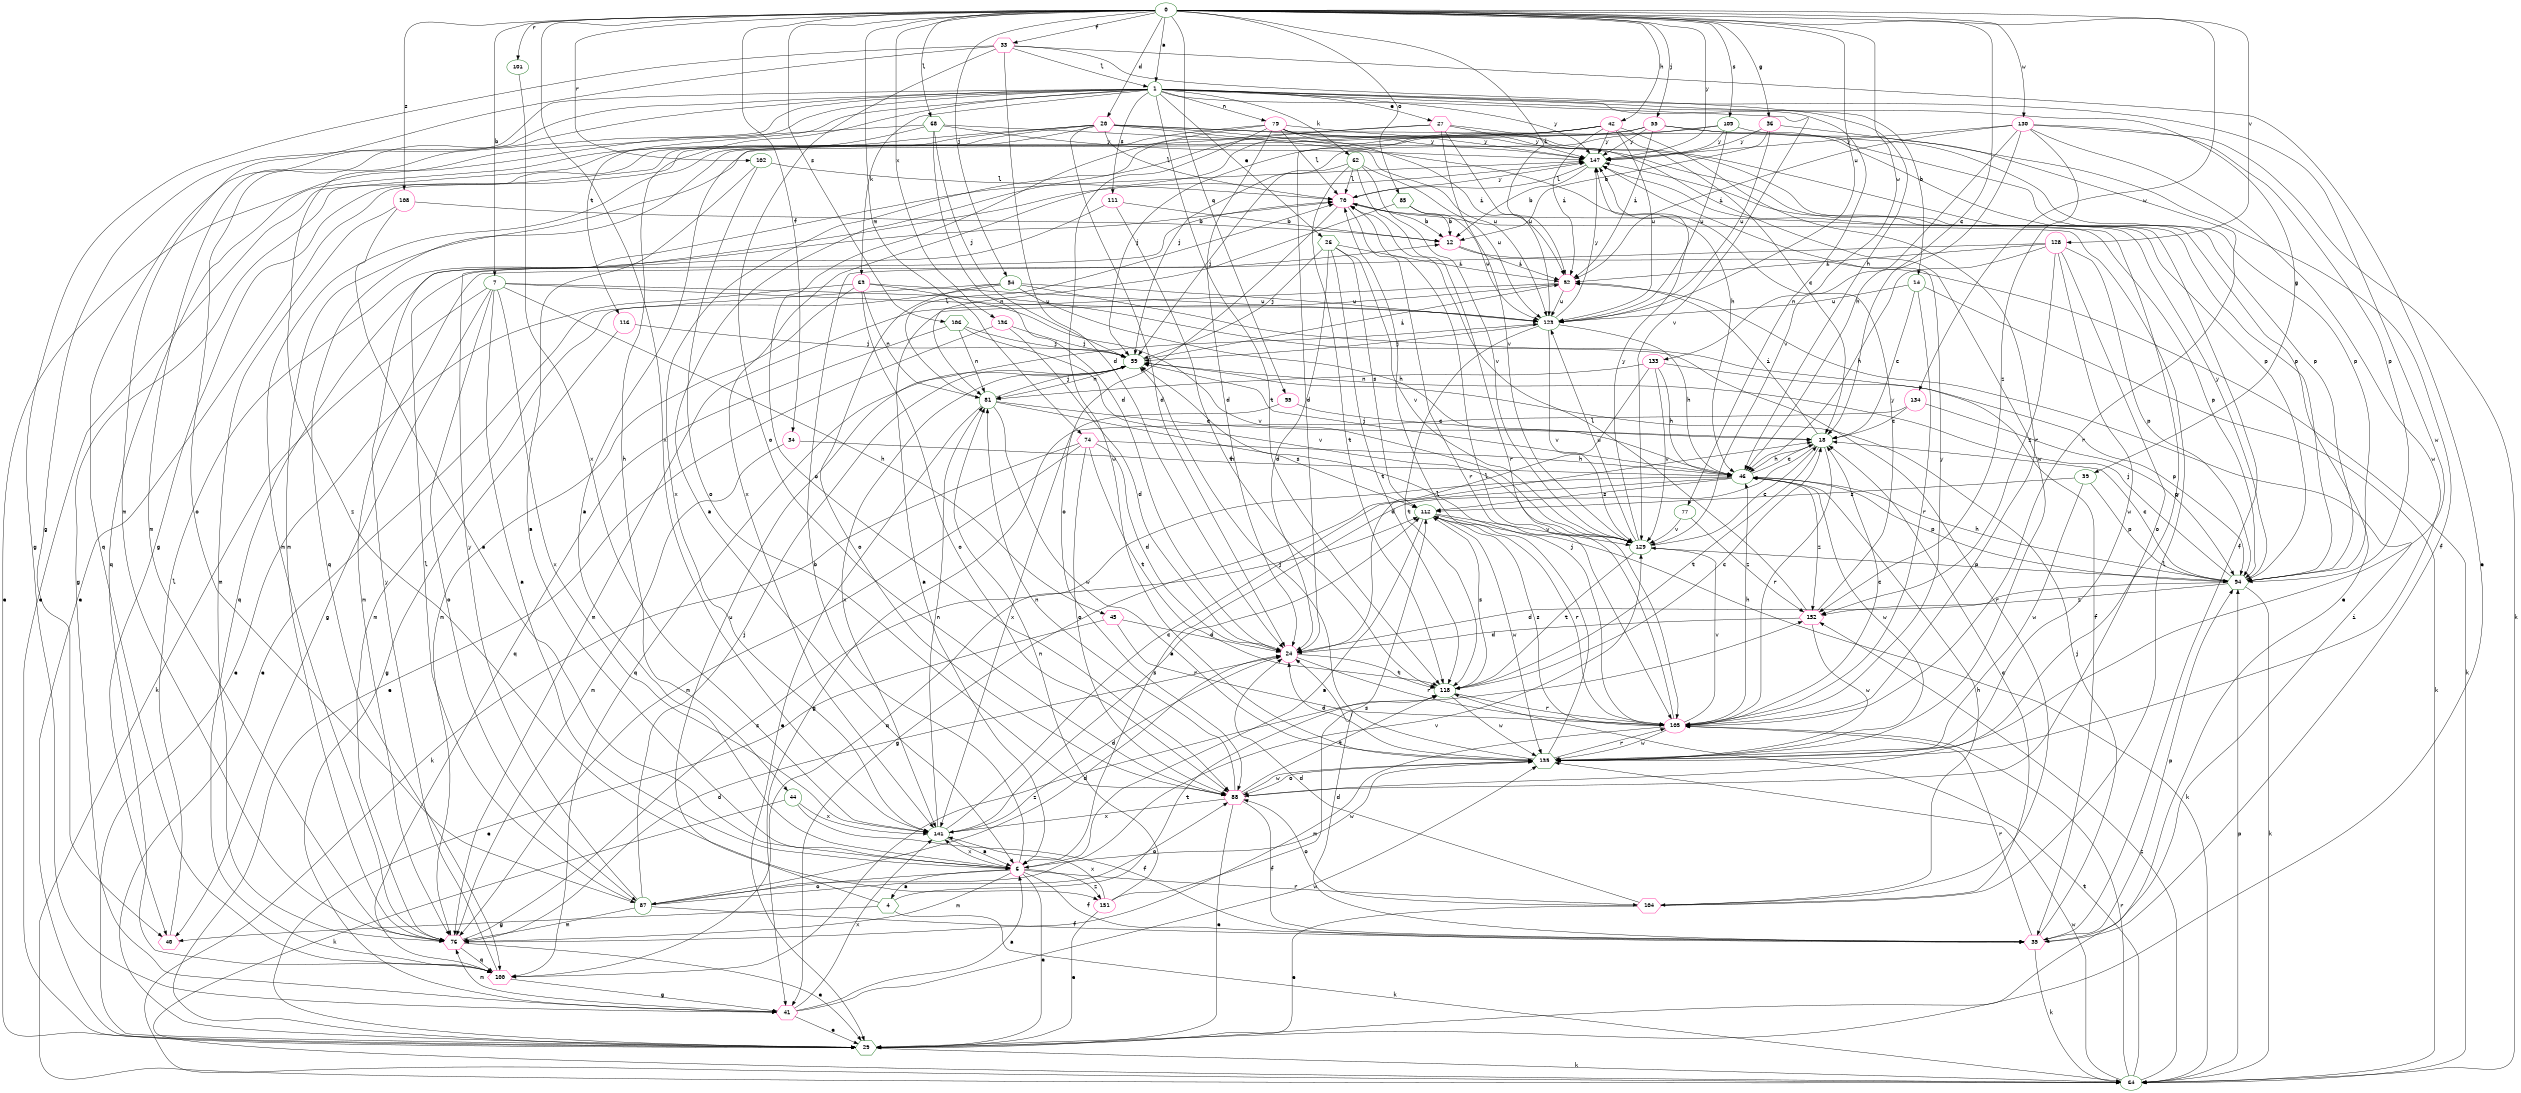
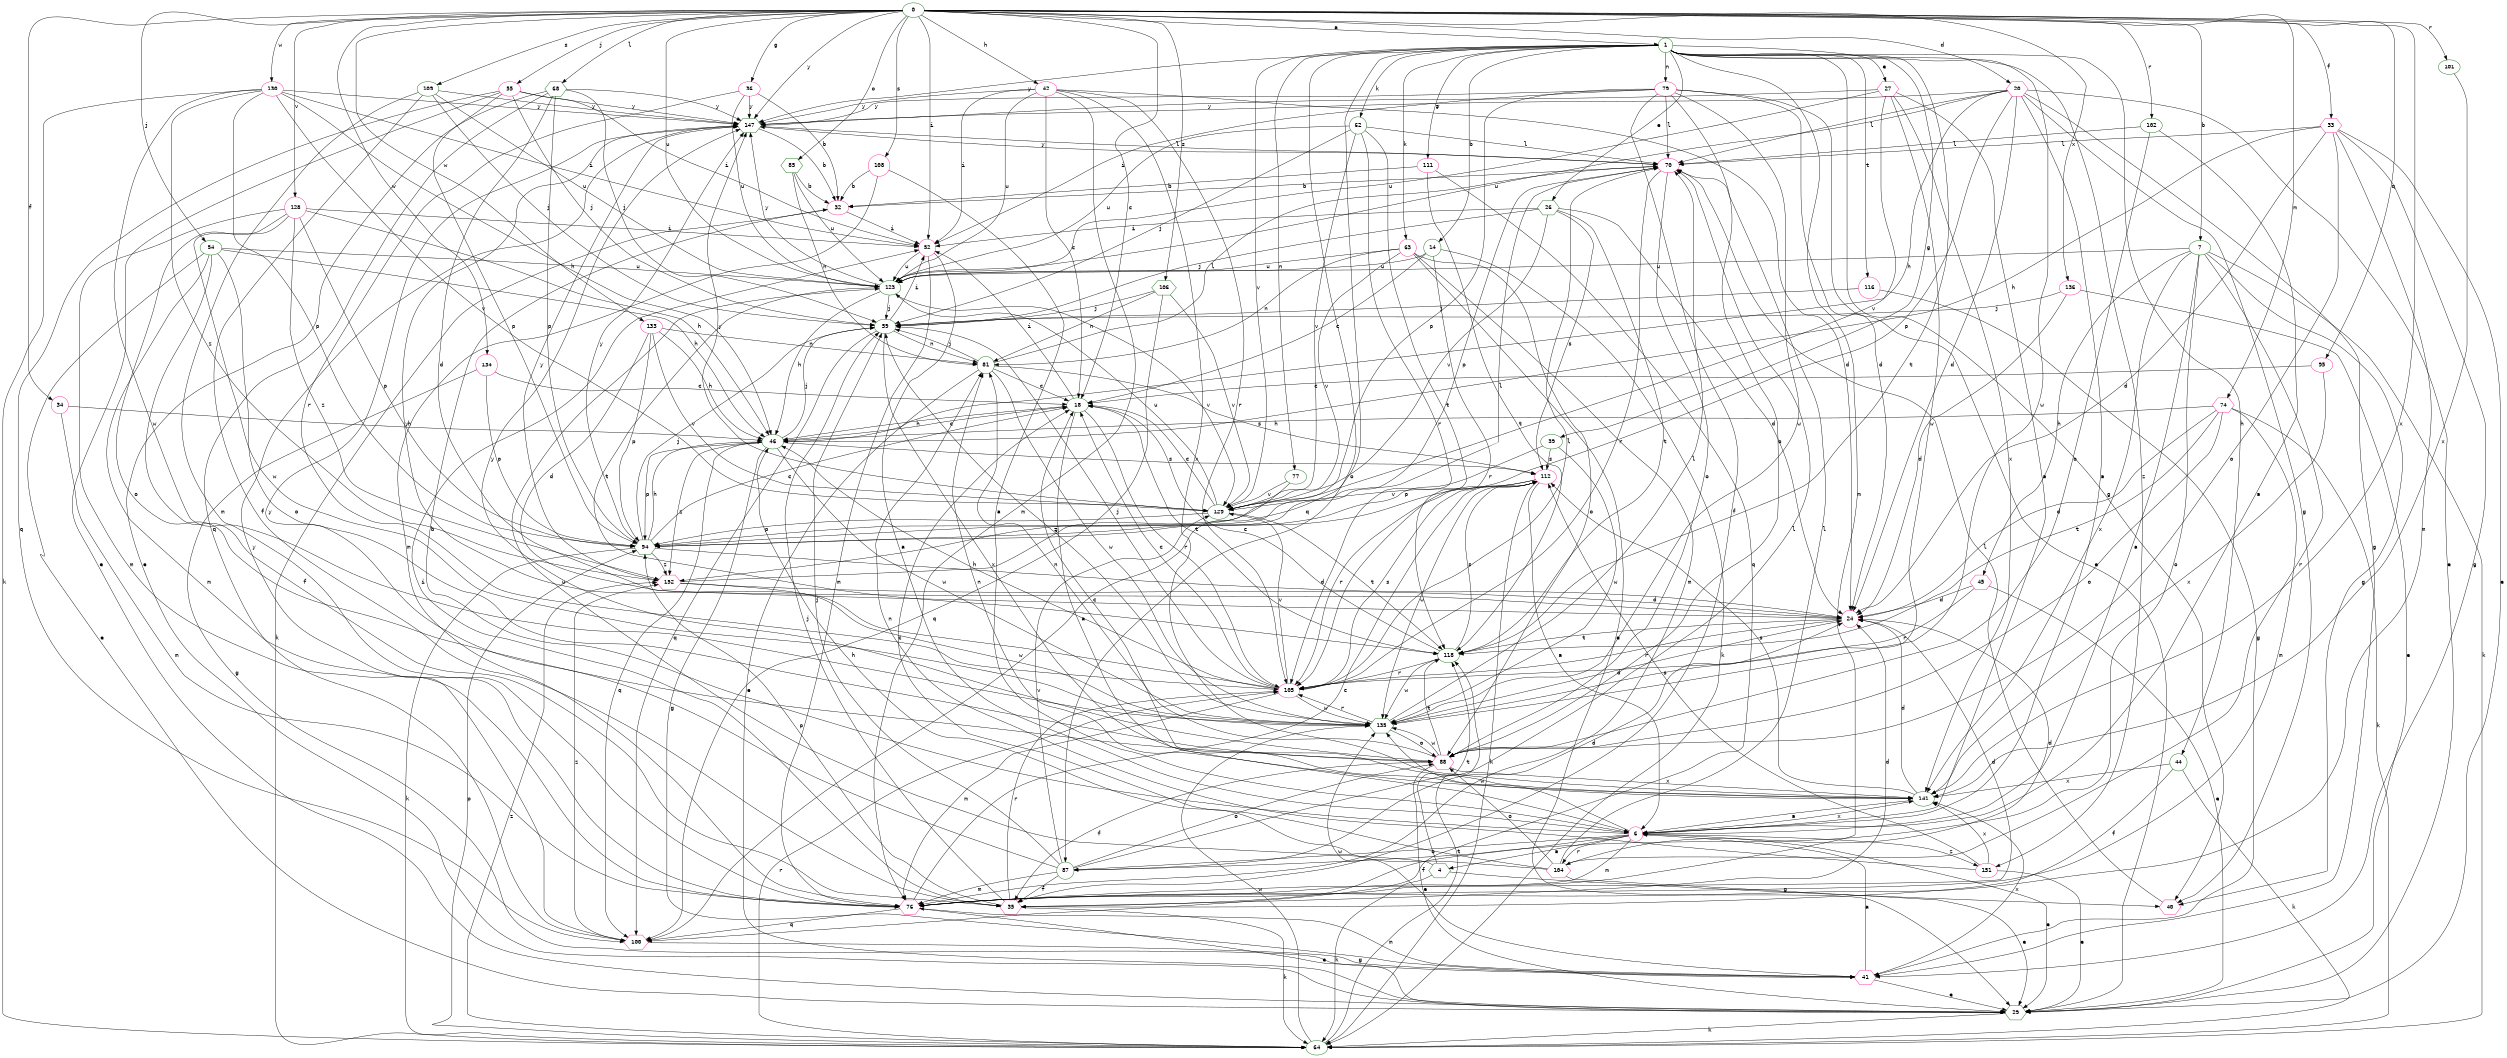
edge "33" -> "1": now "33" -> "70"
node "12": label "12" -> "32"
node "112": color darkgreen -> deeppink
edge "76" -> "112": label "s" -> "c"
